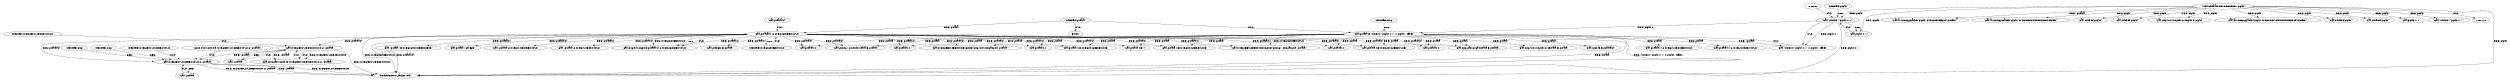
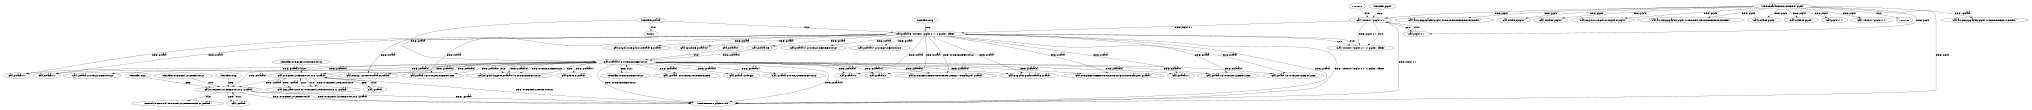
edge "(Call,p_data[0] & AVRC_CTYPE_MASK)" -> "(Call,p_data += 4)": reversed
edge "(Call,p_data = (uint8_t*)(p_pkt + 1) + p_pkt->offset)" -> "(Call,(uint8_t*)(p_pkt + 1) + p_pkt->offset)": label "DDG: *p_data" -> "CFG: "
node "(Call,p_begin = p_data)": label "(Call,p_begin = p_data)" -> "(Call,p_free = p_data)"
edge "(ControlStructure,if (AVRC_PASS_STATE_MASK & *p_data))" -> "(Call,AVRC_PASS_STATE_MASK & *p_data)": reversed
